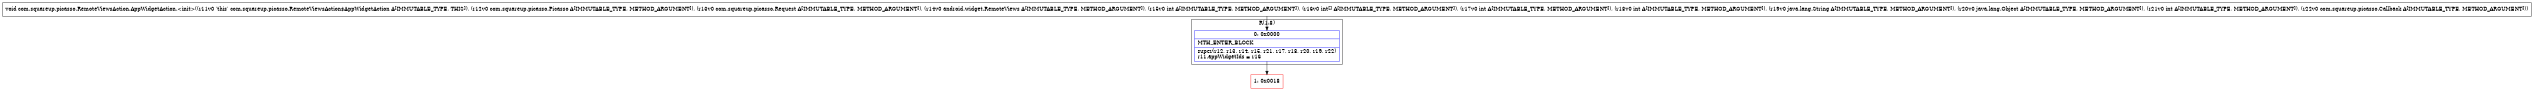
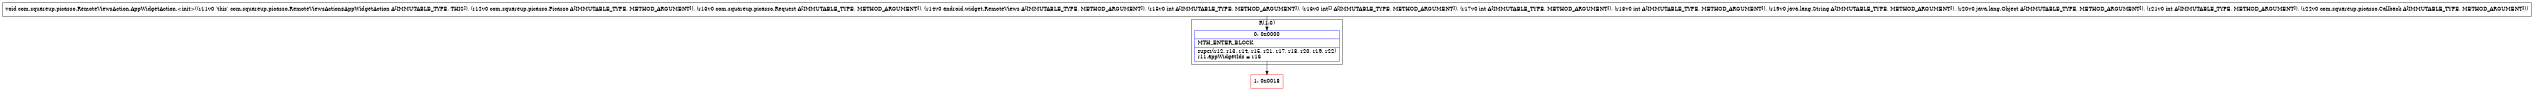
cluster "R(1:8)": label "R(1:8)" -> "R(1:0)"
